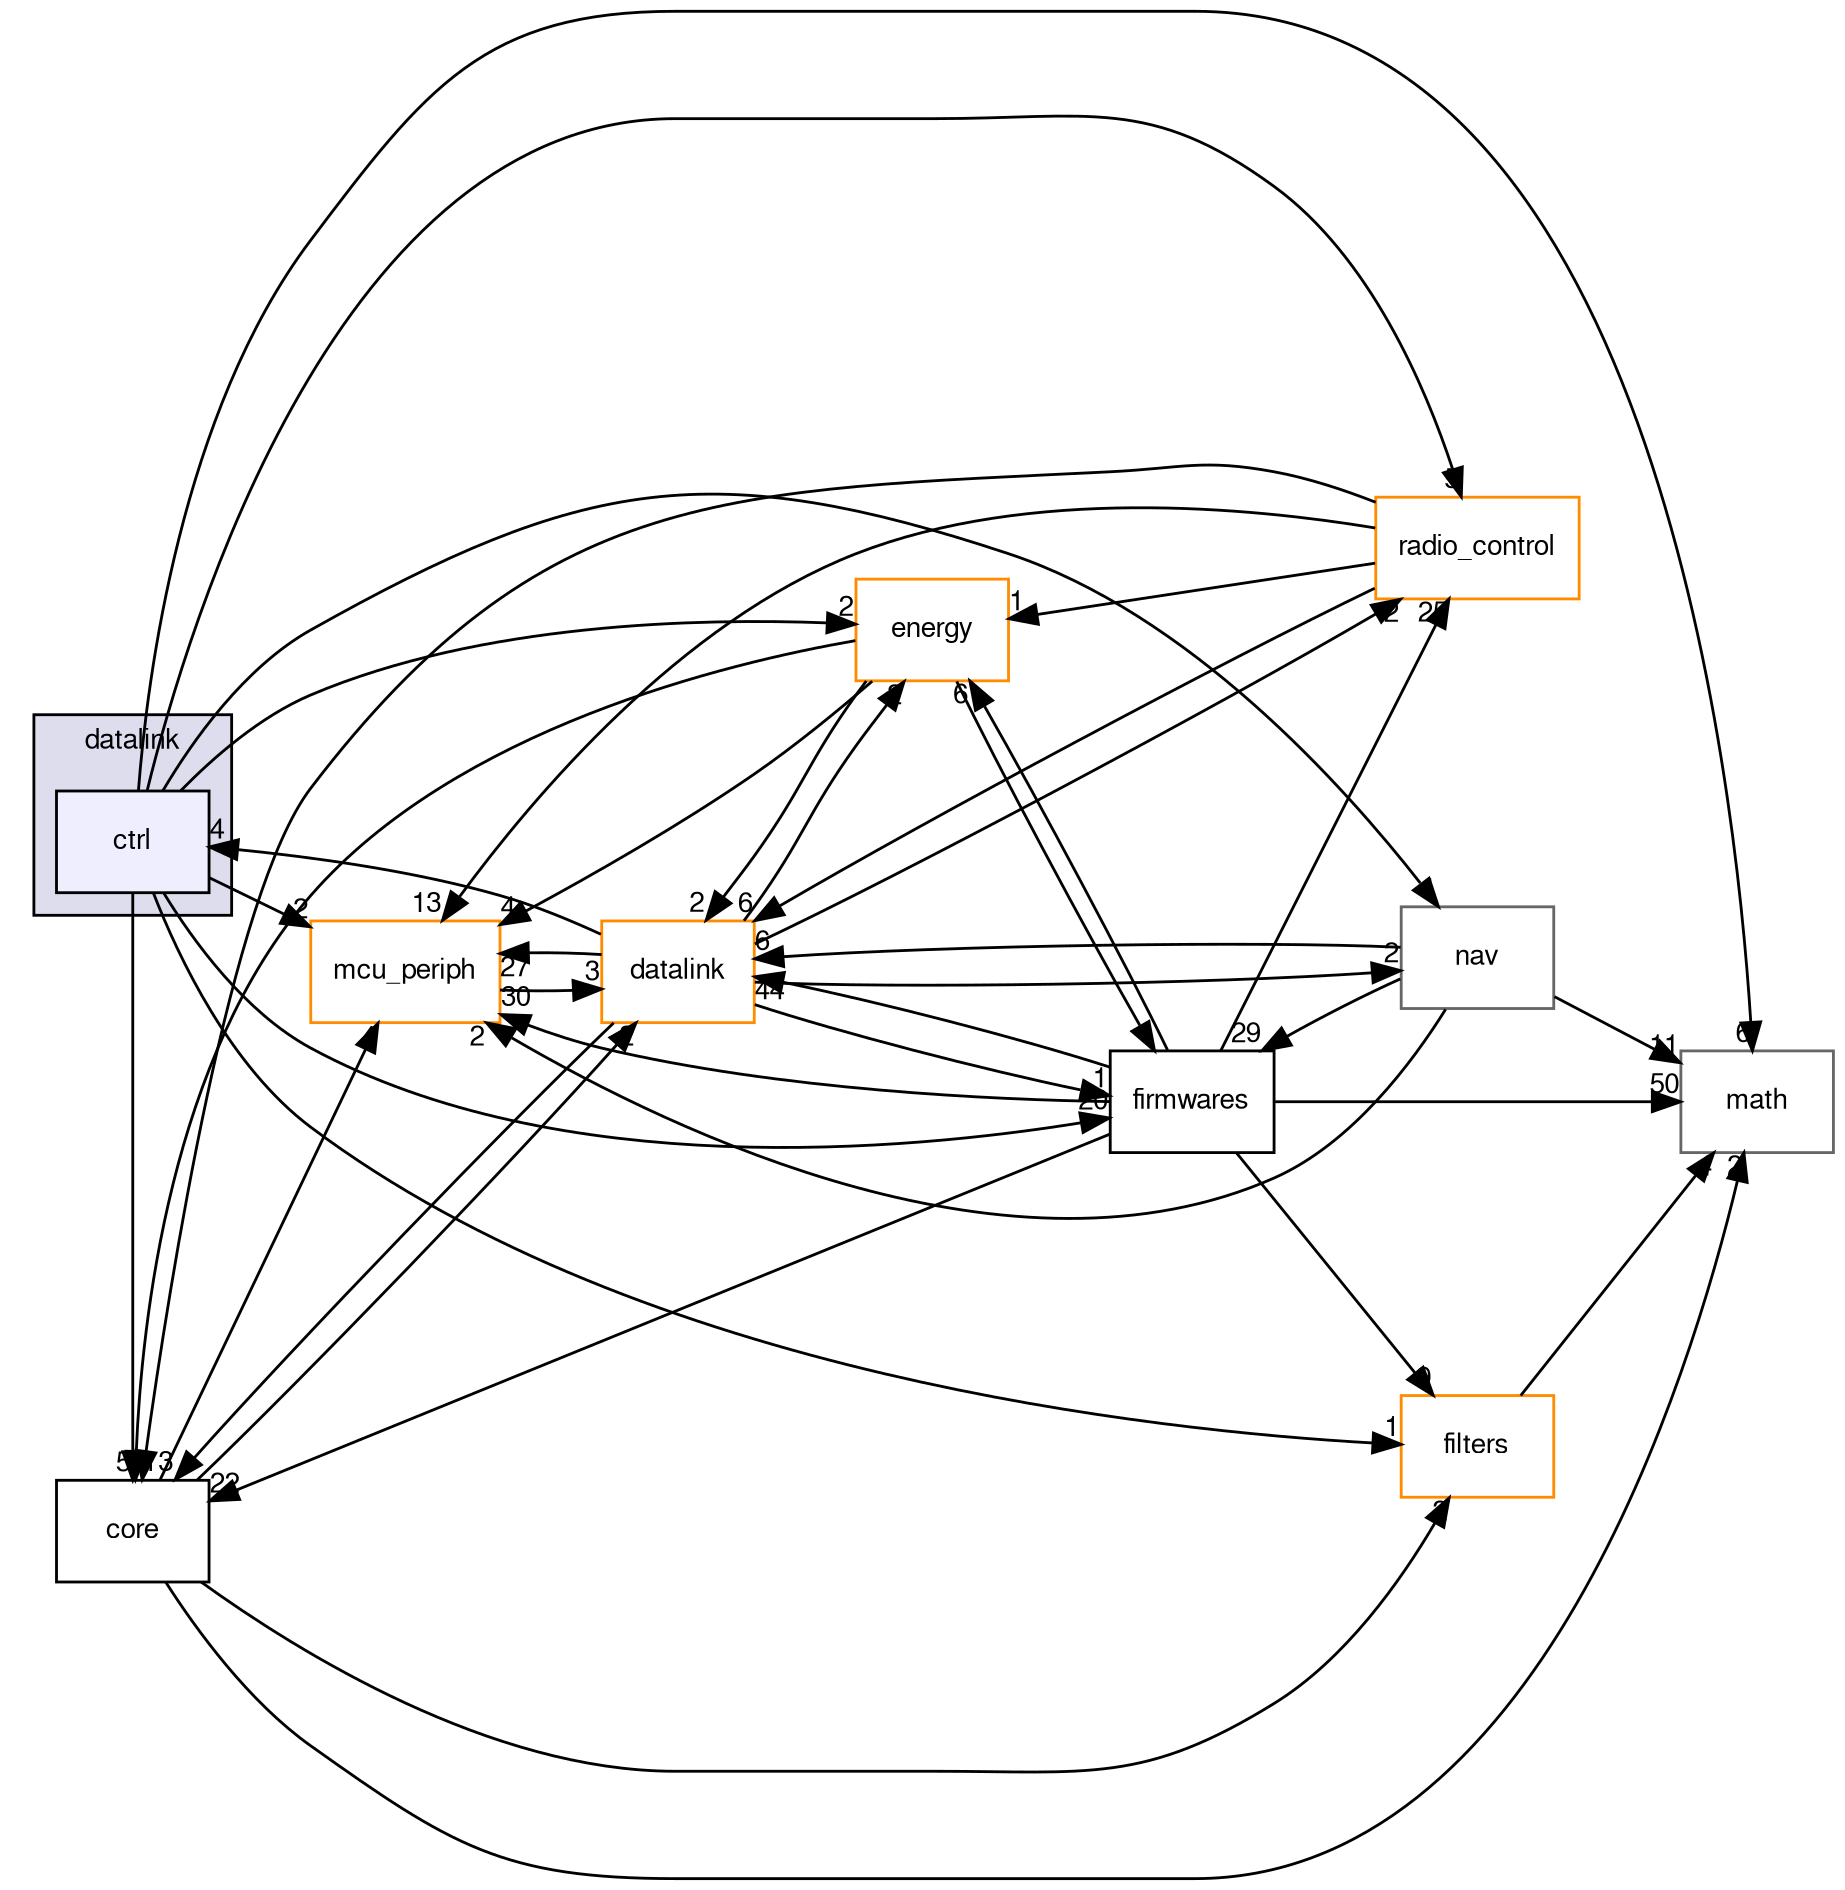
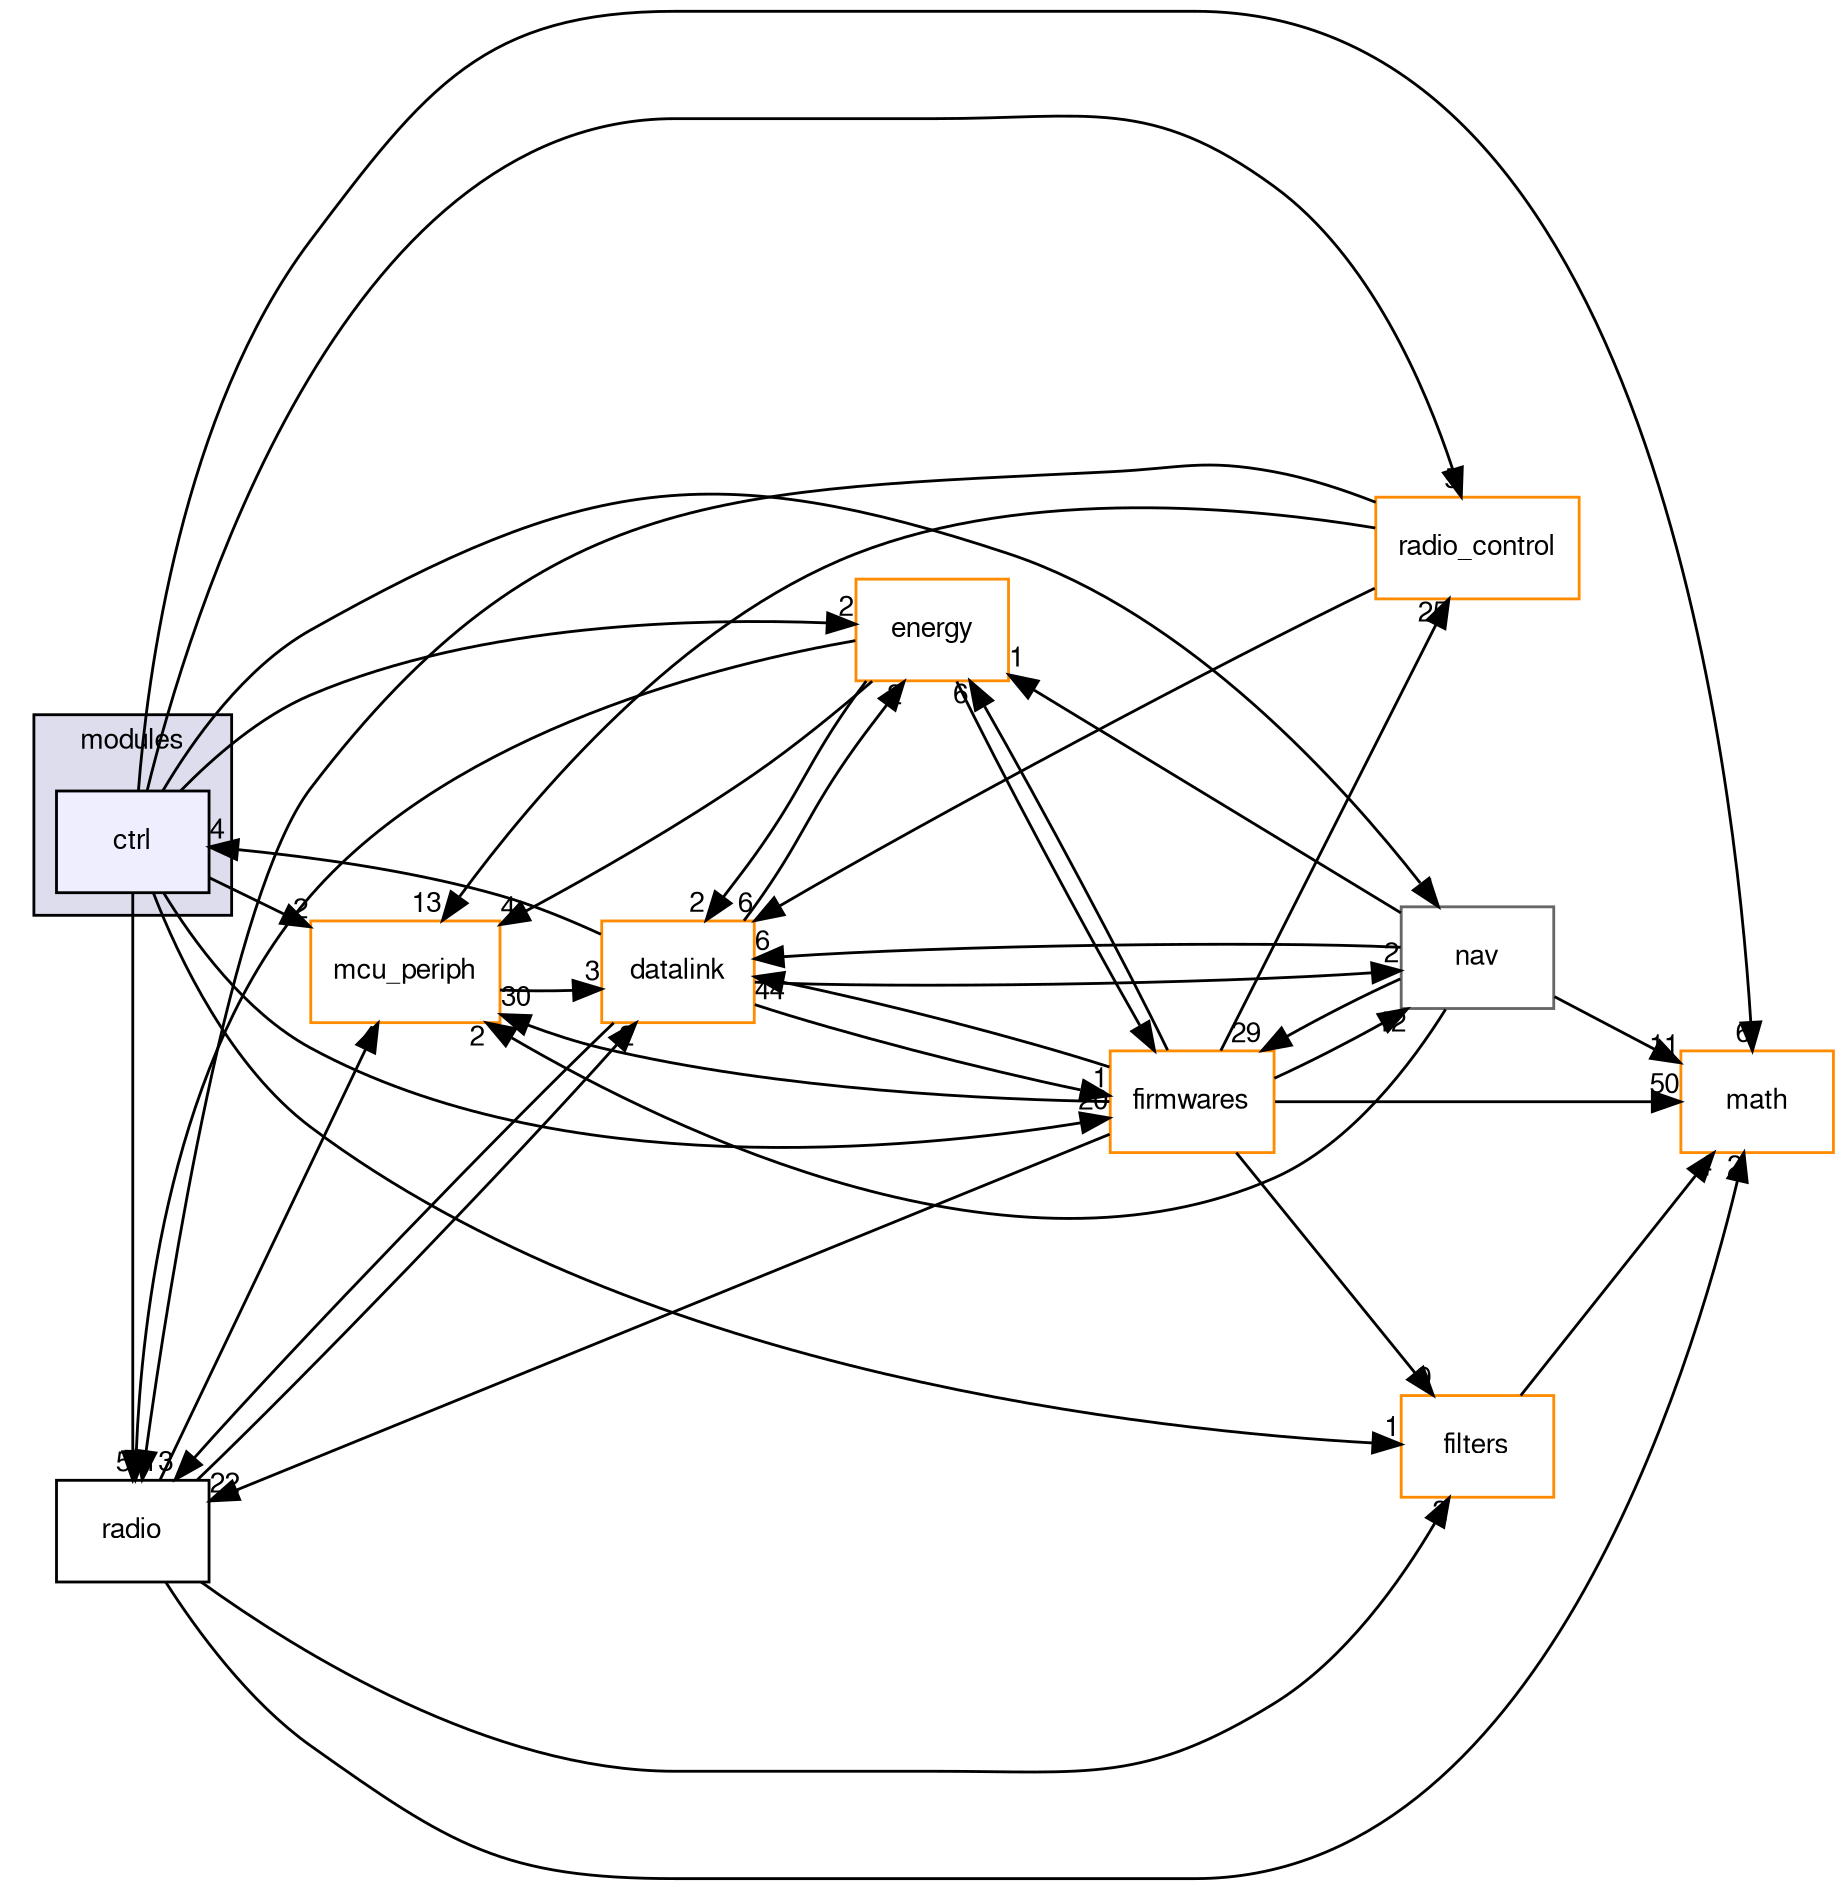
edge "radio_control" -> "energy": now "nav" -> "energy"
cluster "datalink": label "datalink" -> "modules"
edge "datalink" -> "radio_control": removed
edge "datalink" -> "mcu_periph": removed
edge "firmwares" -> "nav": added
node "firmwares": color black -> darkorange
node "math": color gray40 -> darkorange
node "core": label "core" -> "radio"
